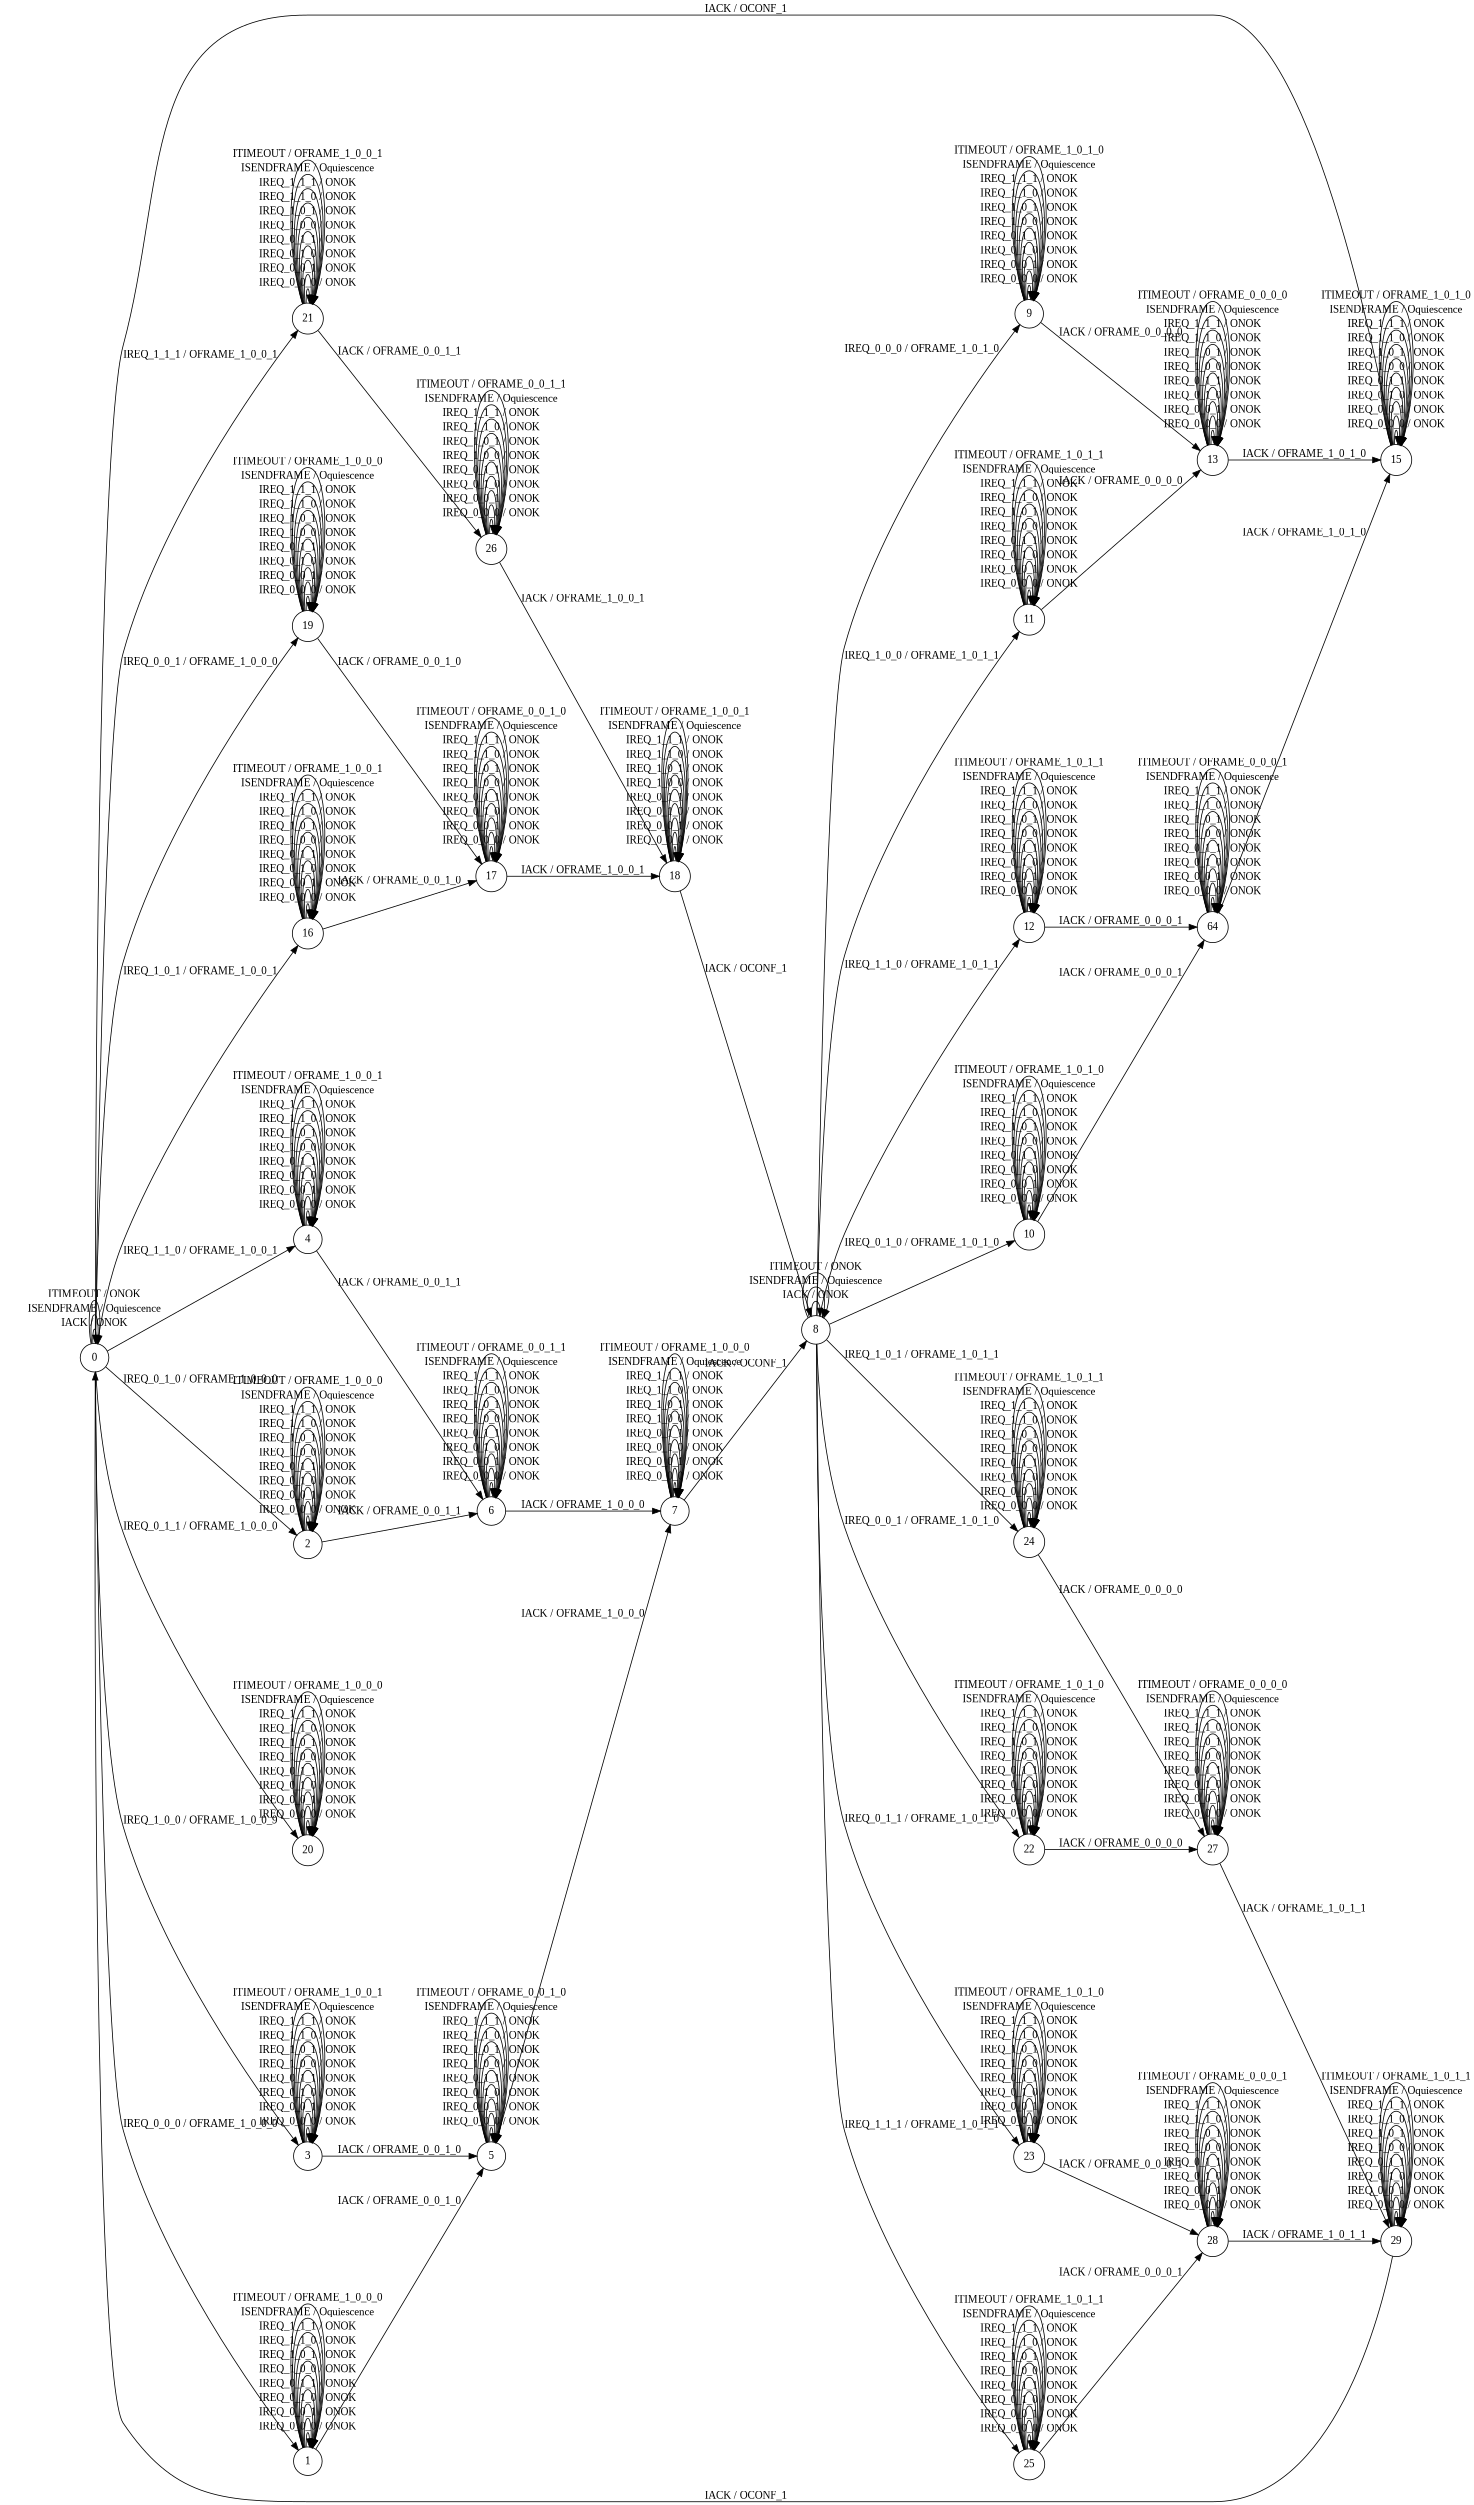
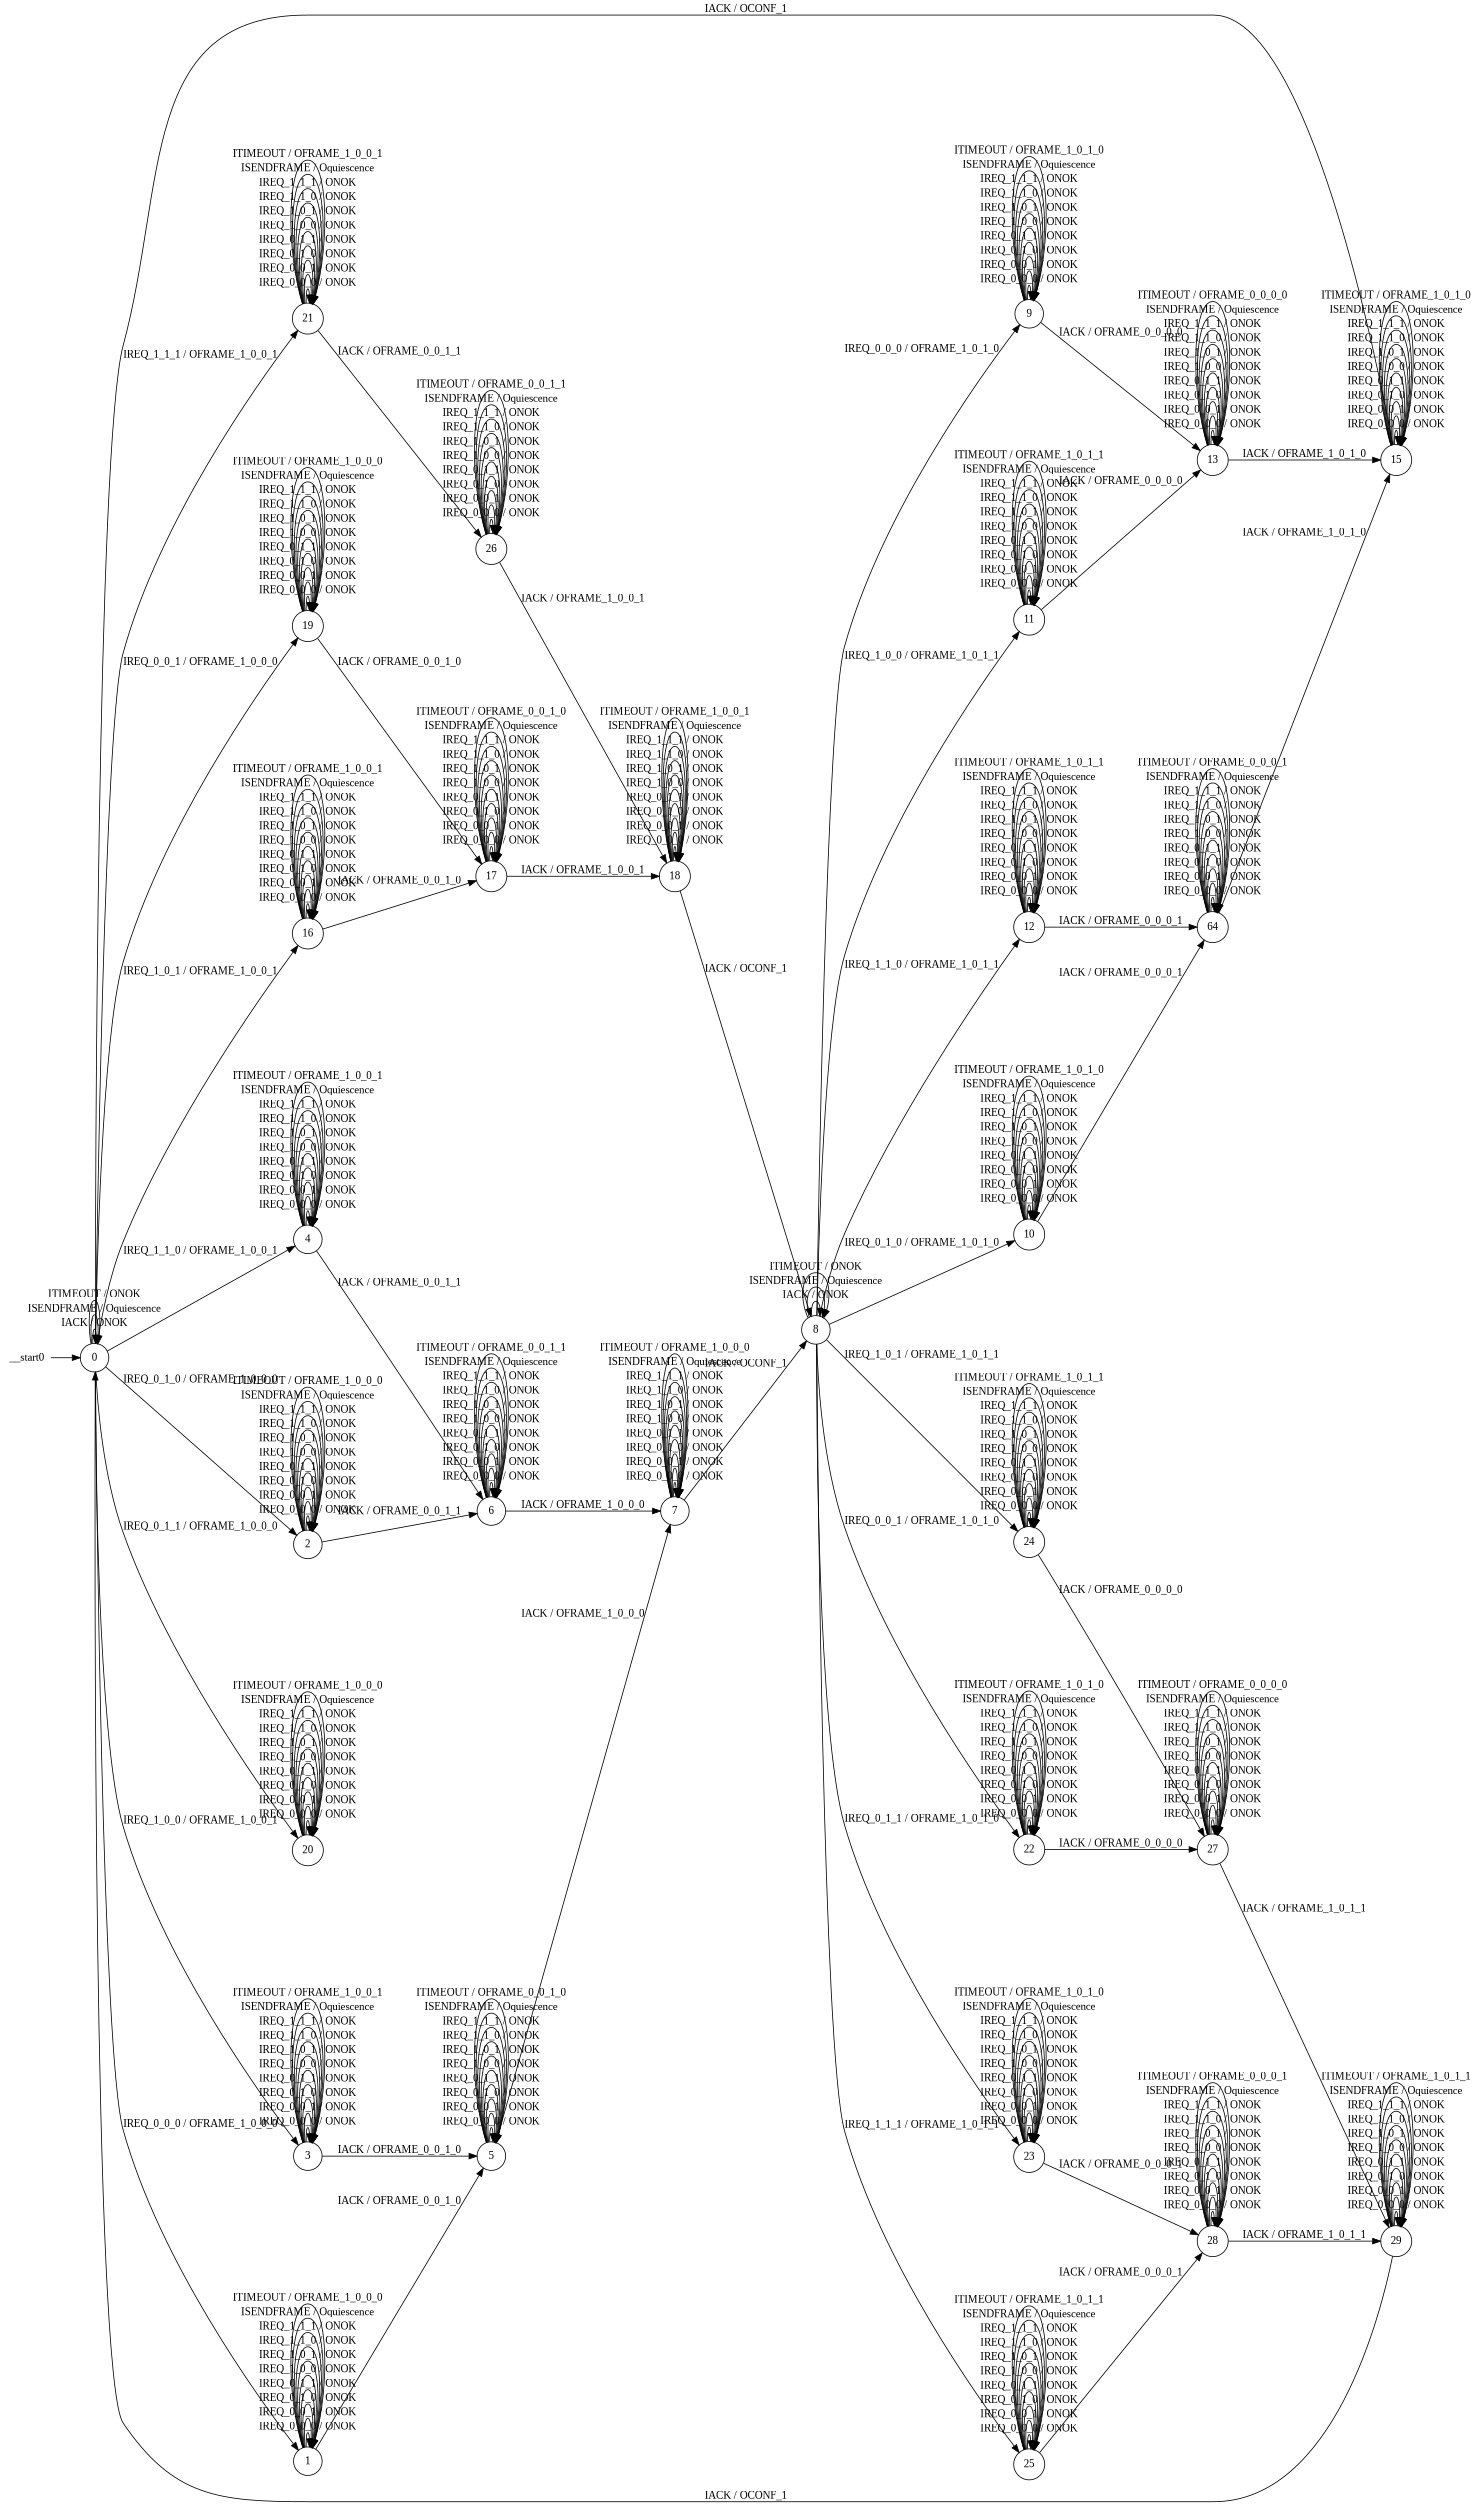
node "__start0": added
edge "0" -> "3": label "IREQ_1_0_0 / OFRAME_1_0_0_9" -> "IREQ_1_0_0 / OFRAME_1_0_0_1"
